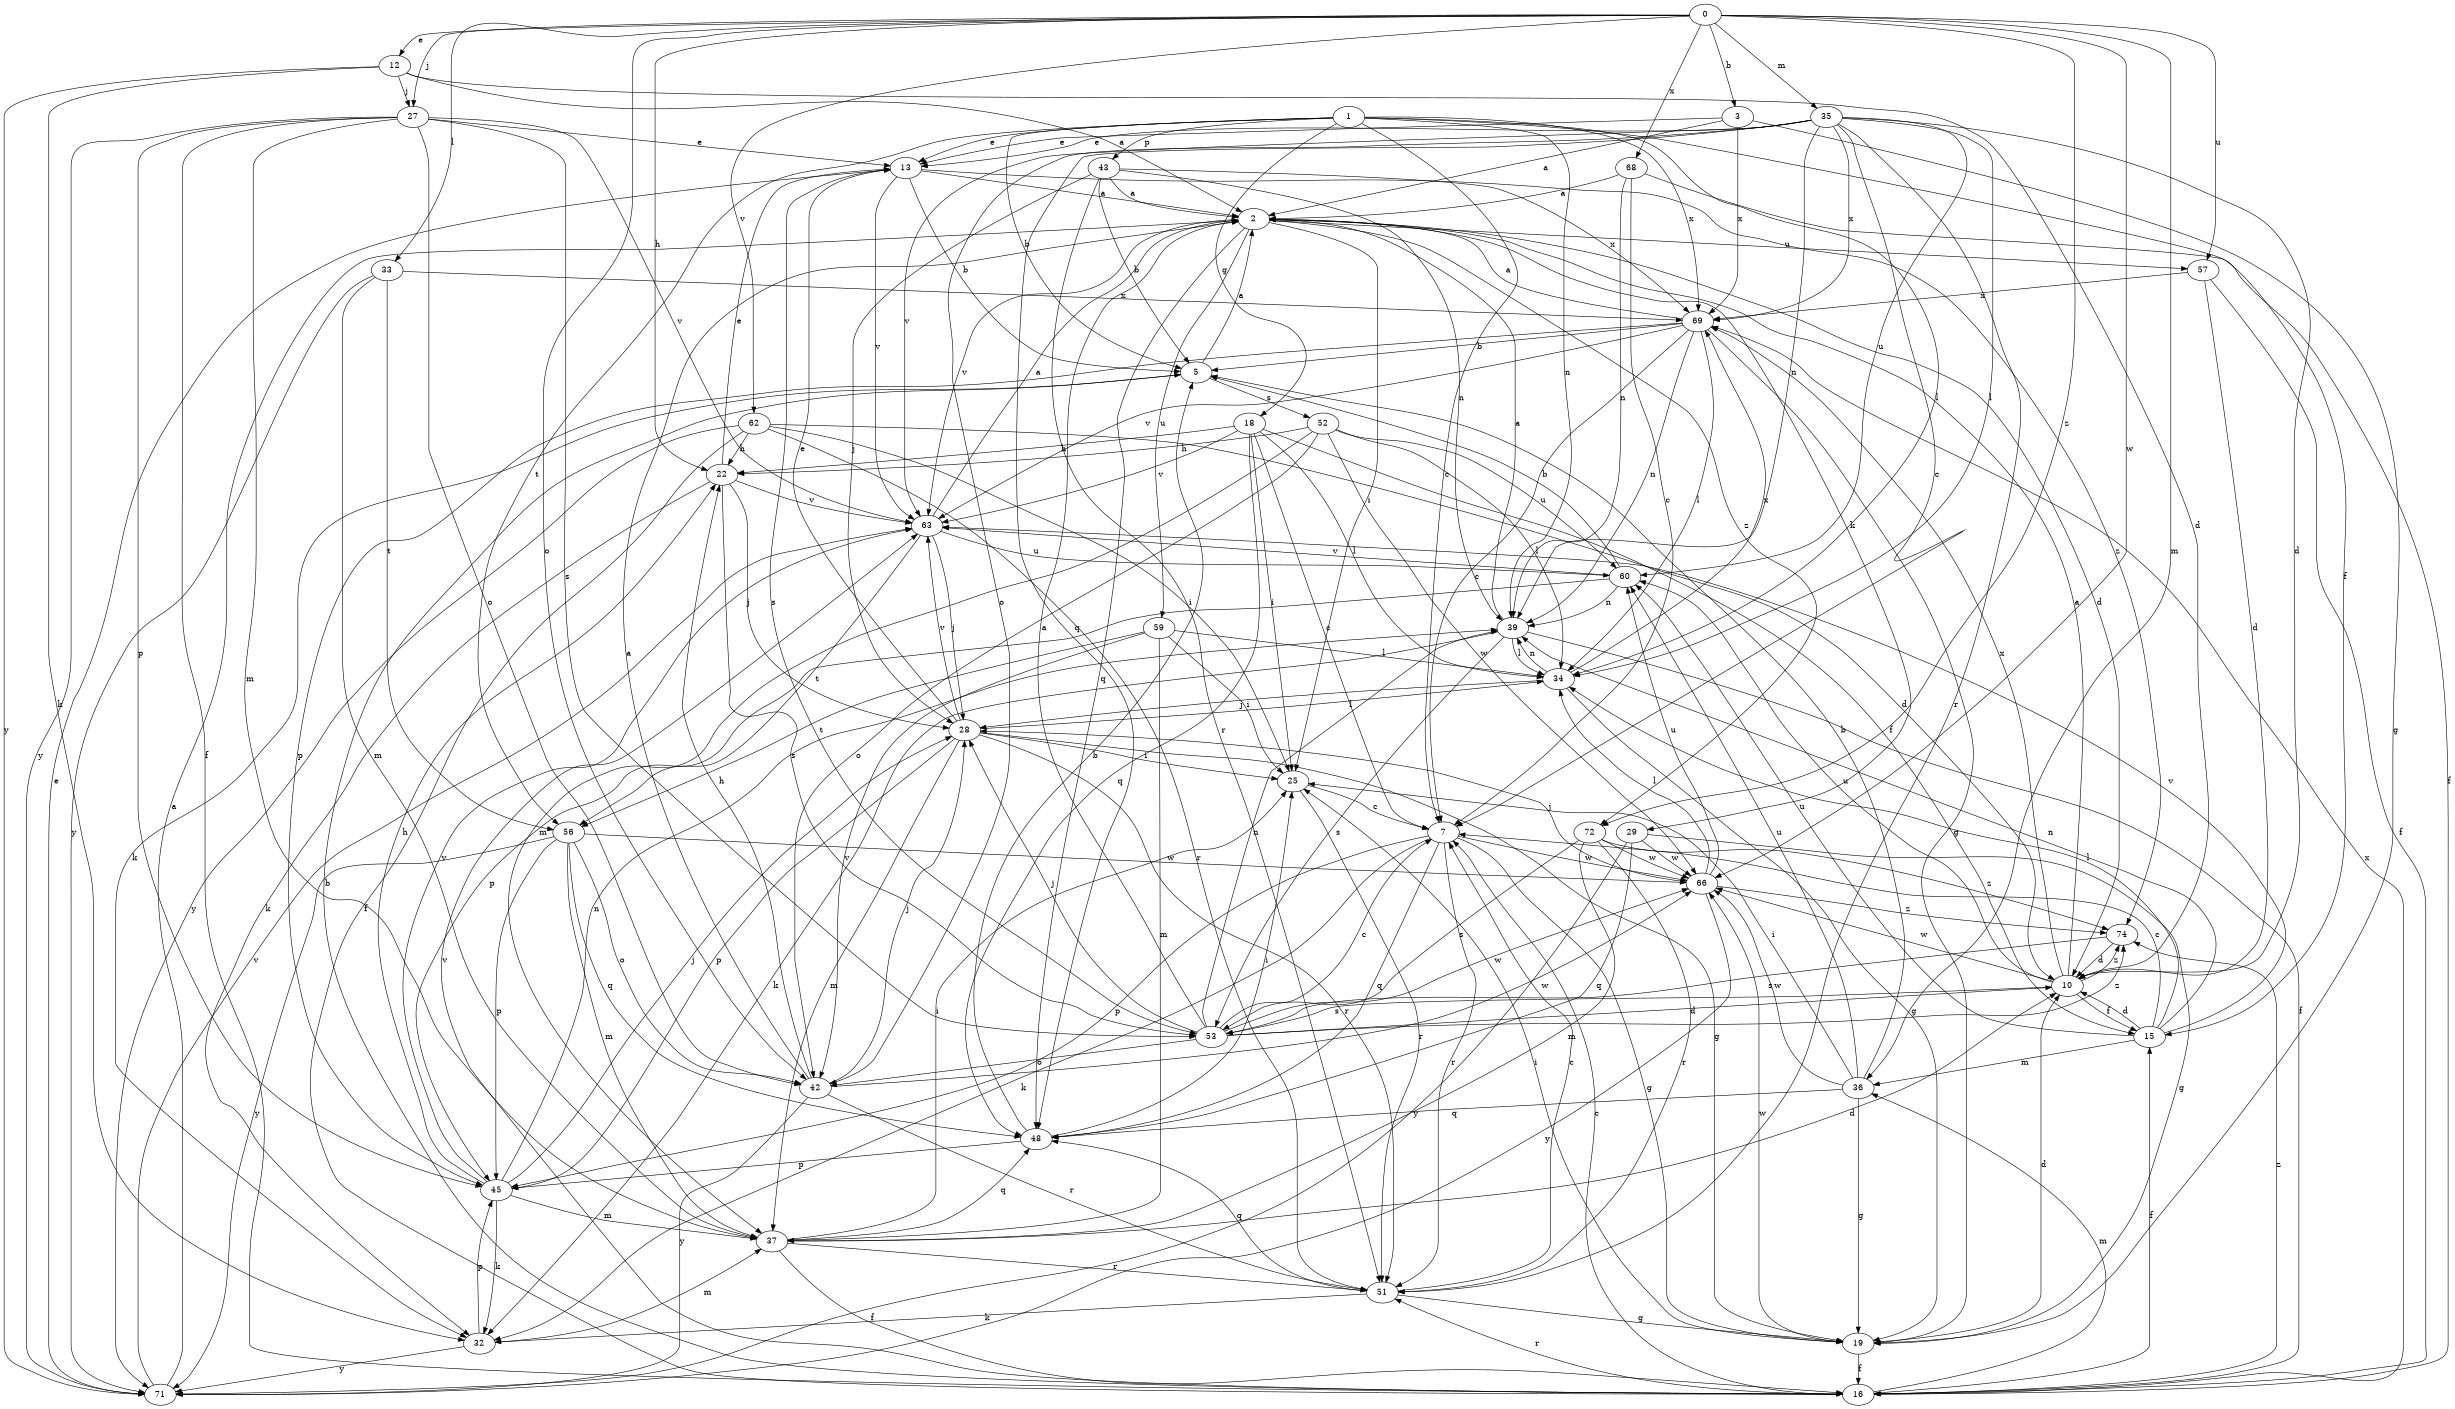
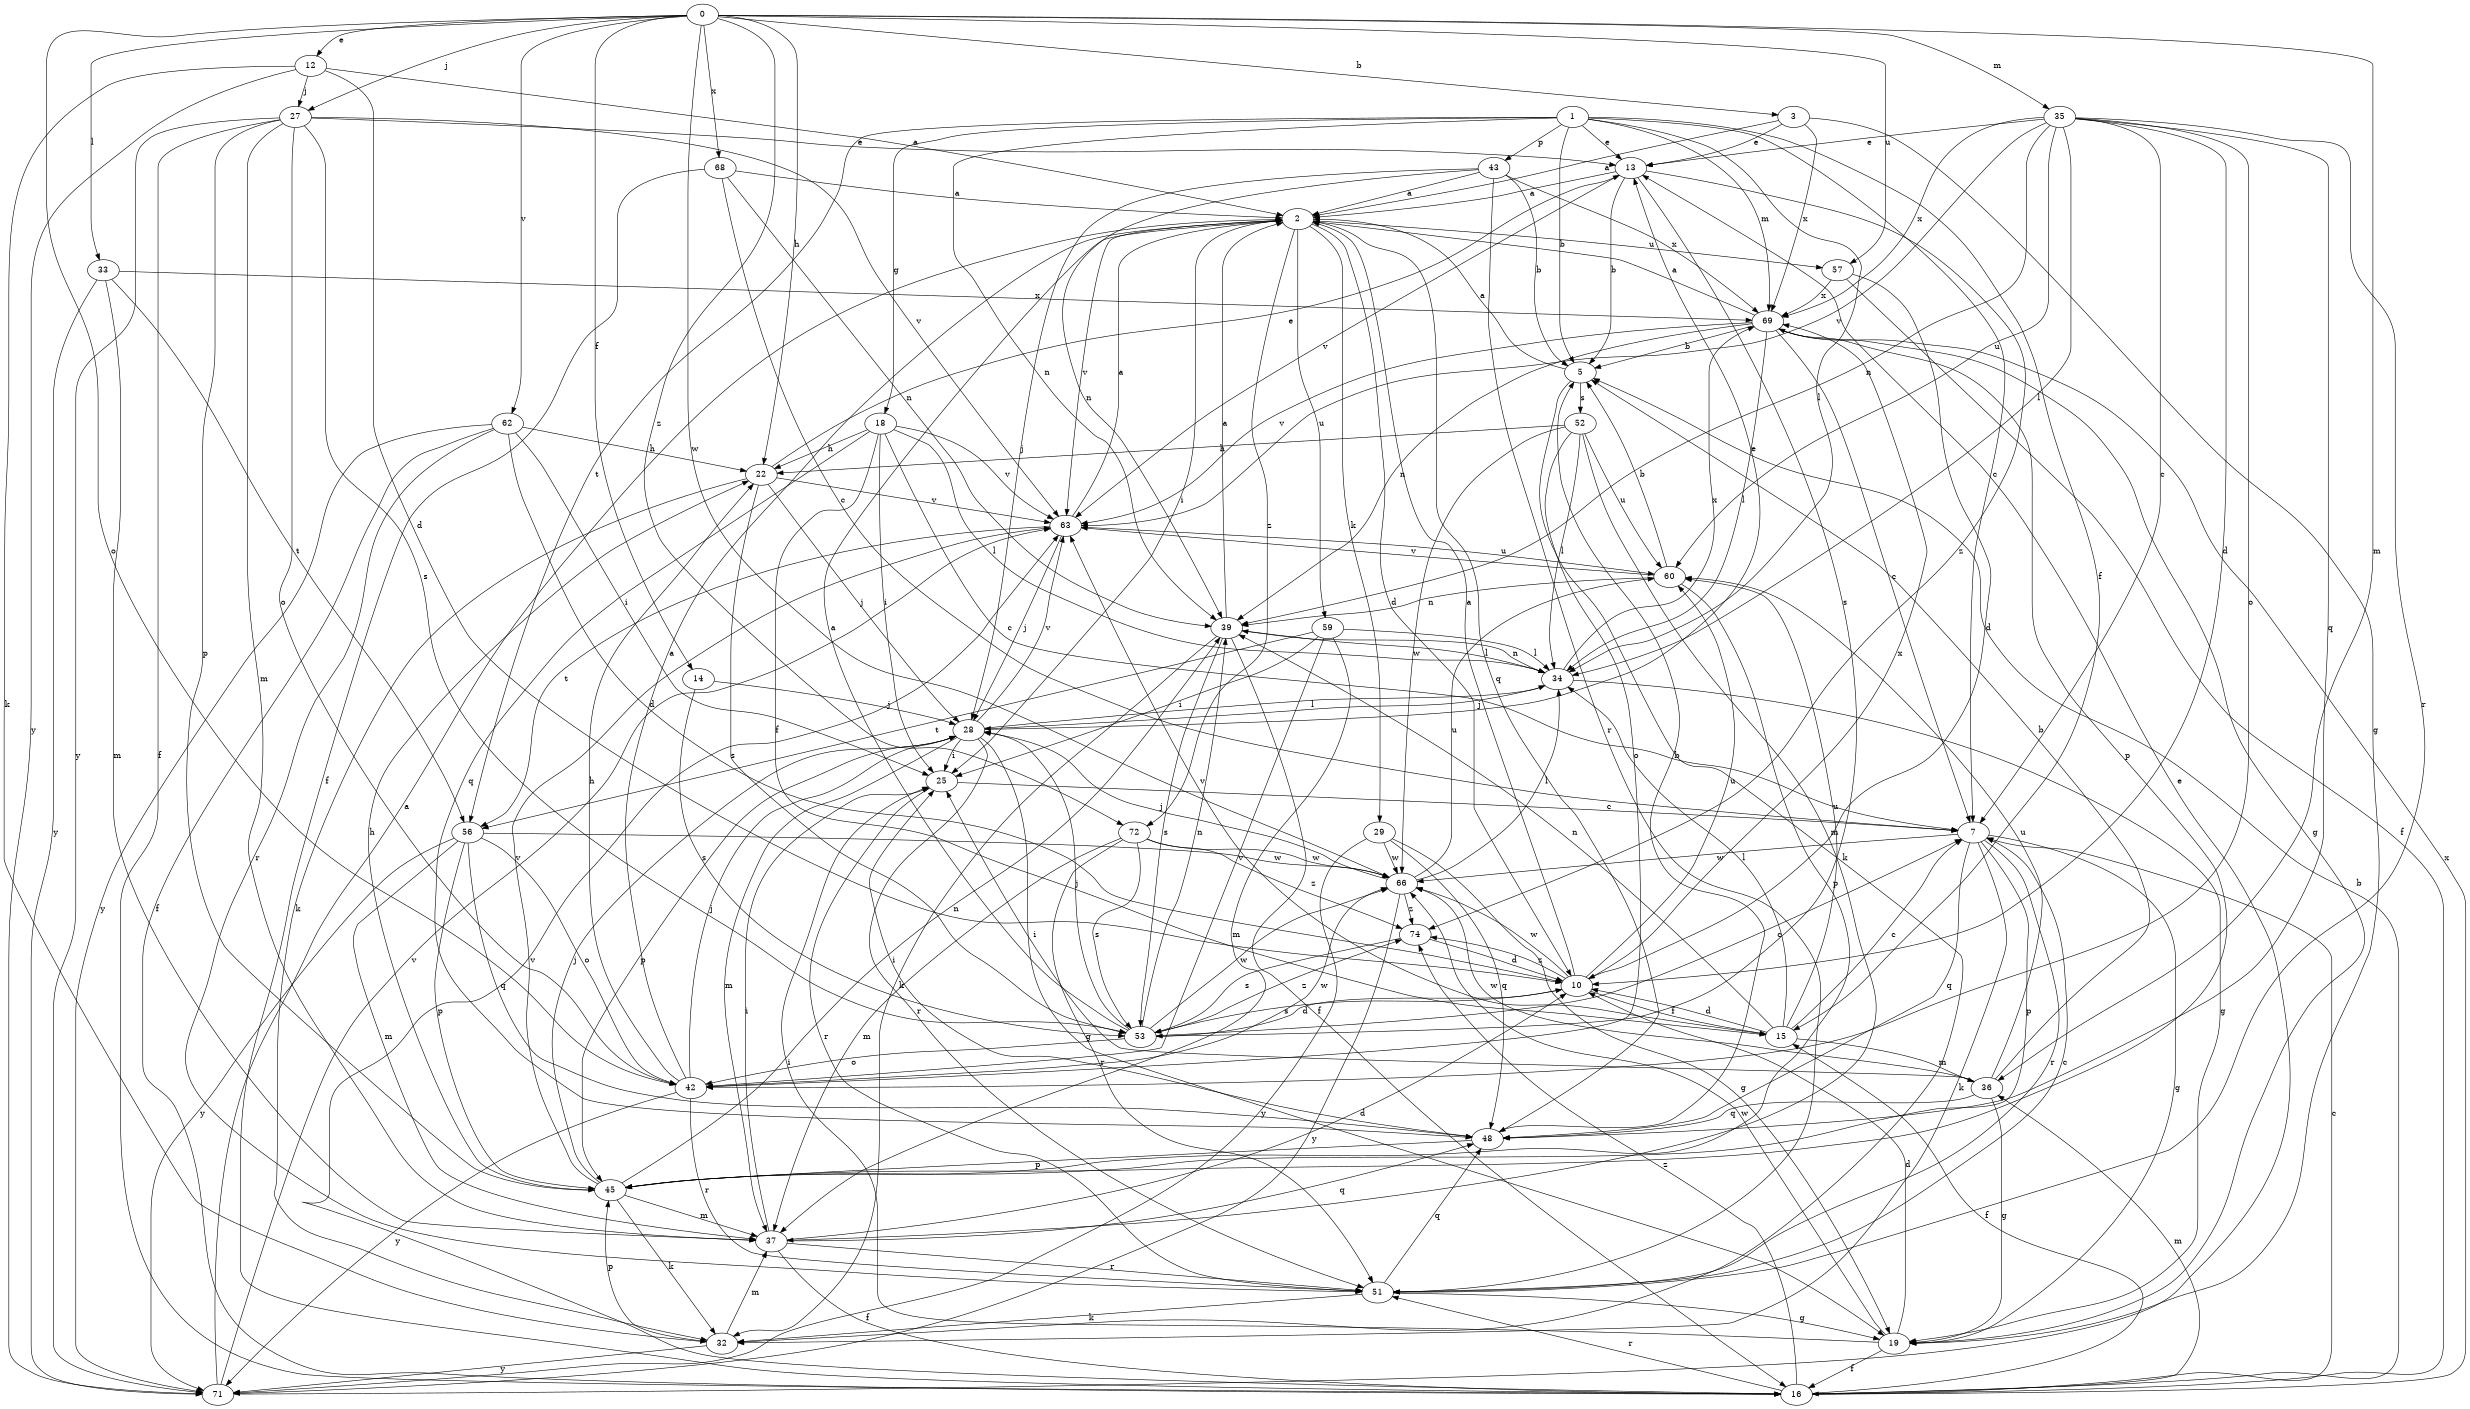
edge "1" -> "69": label "x" -> "m"
node "14": added
